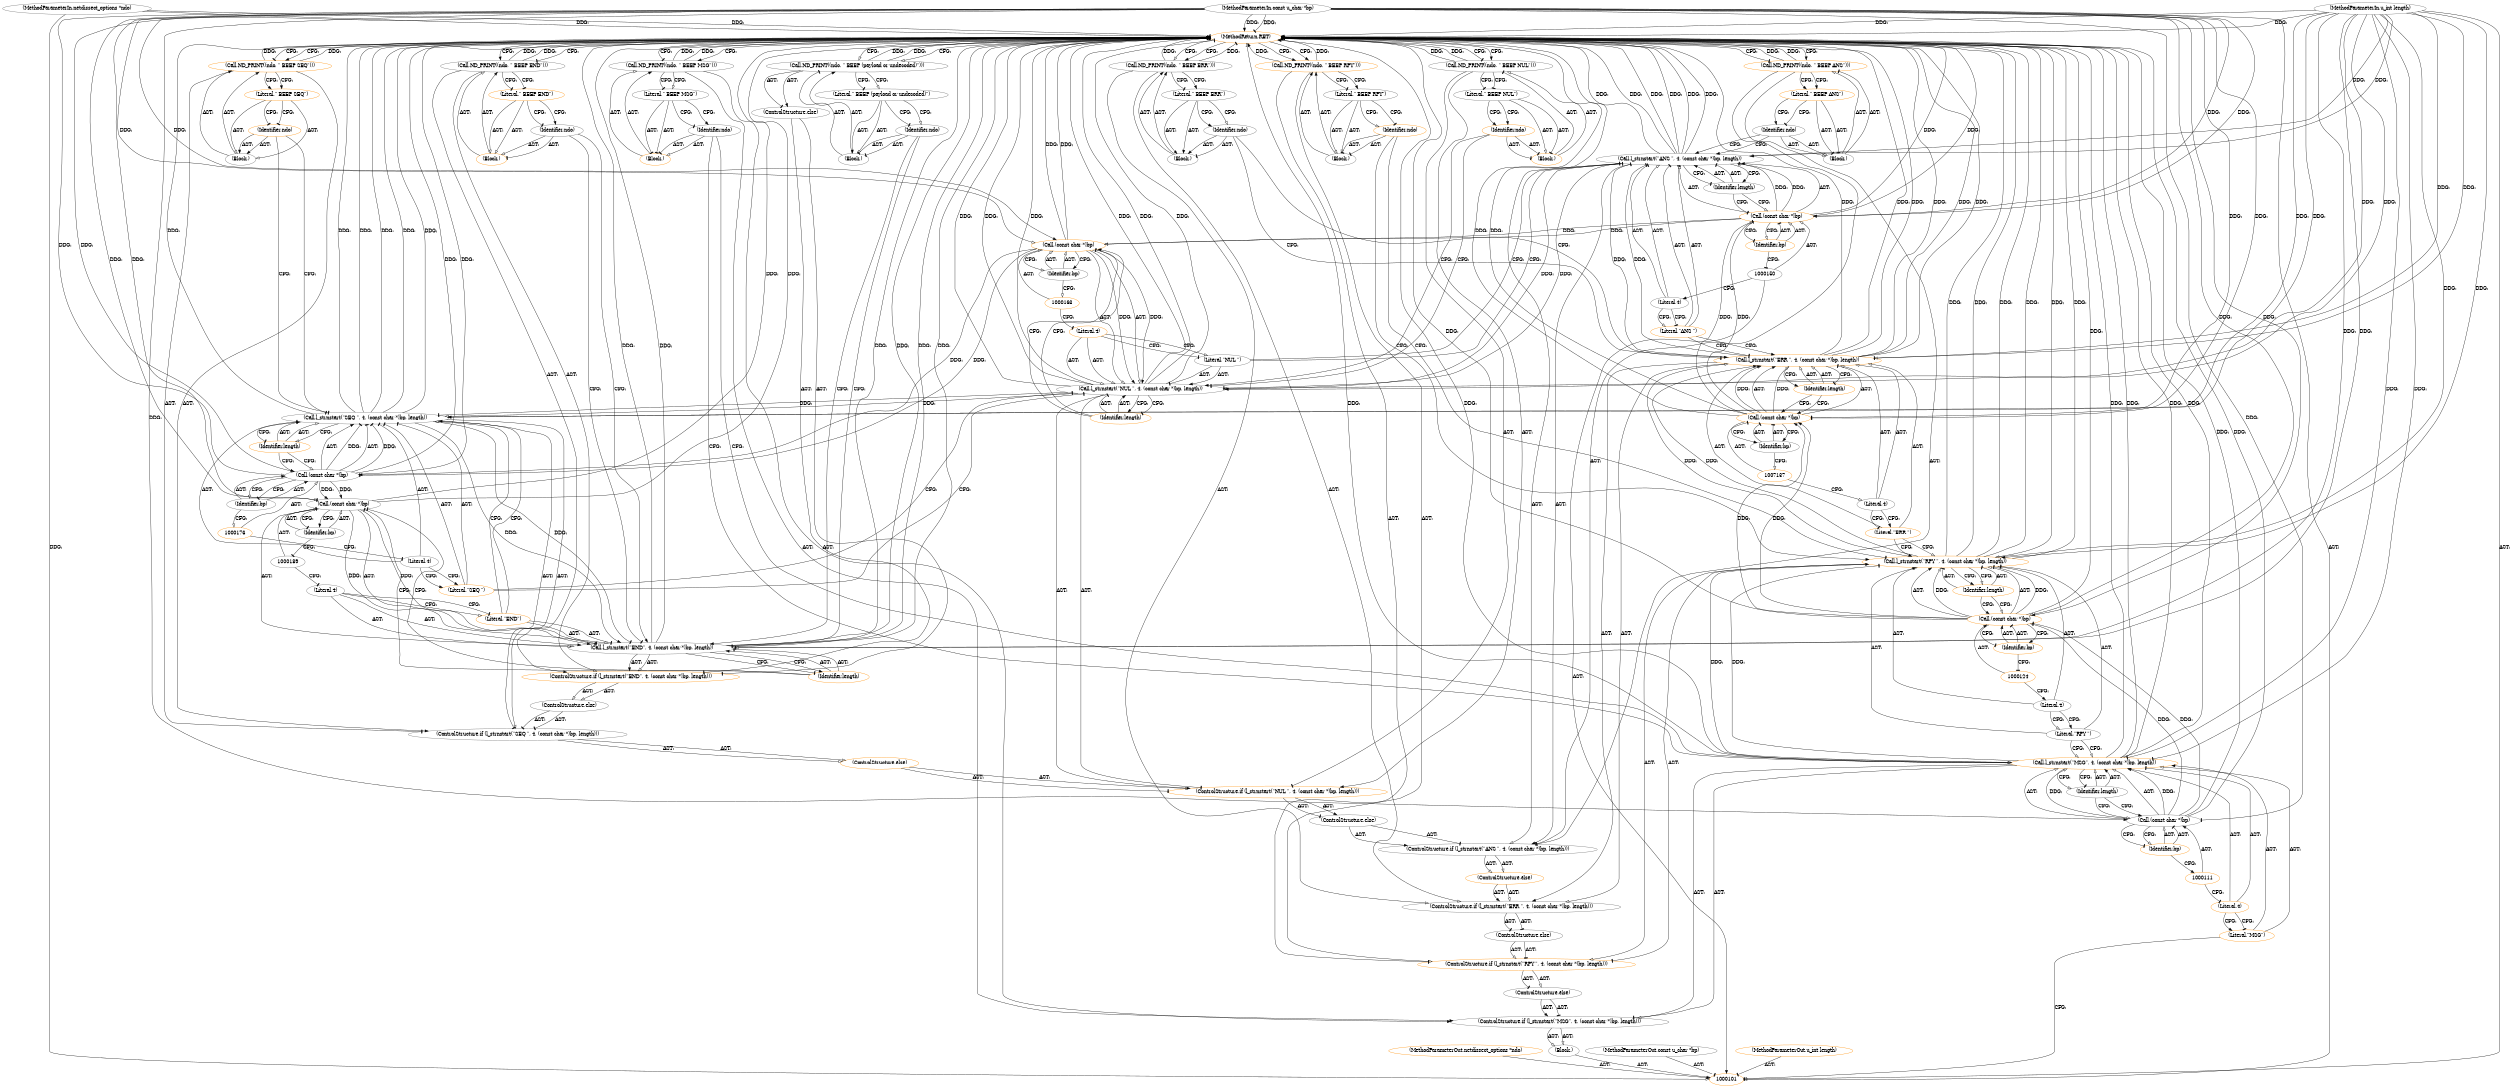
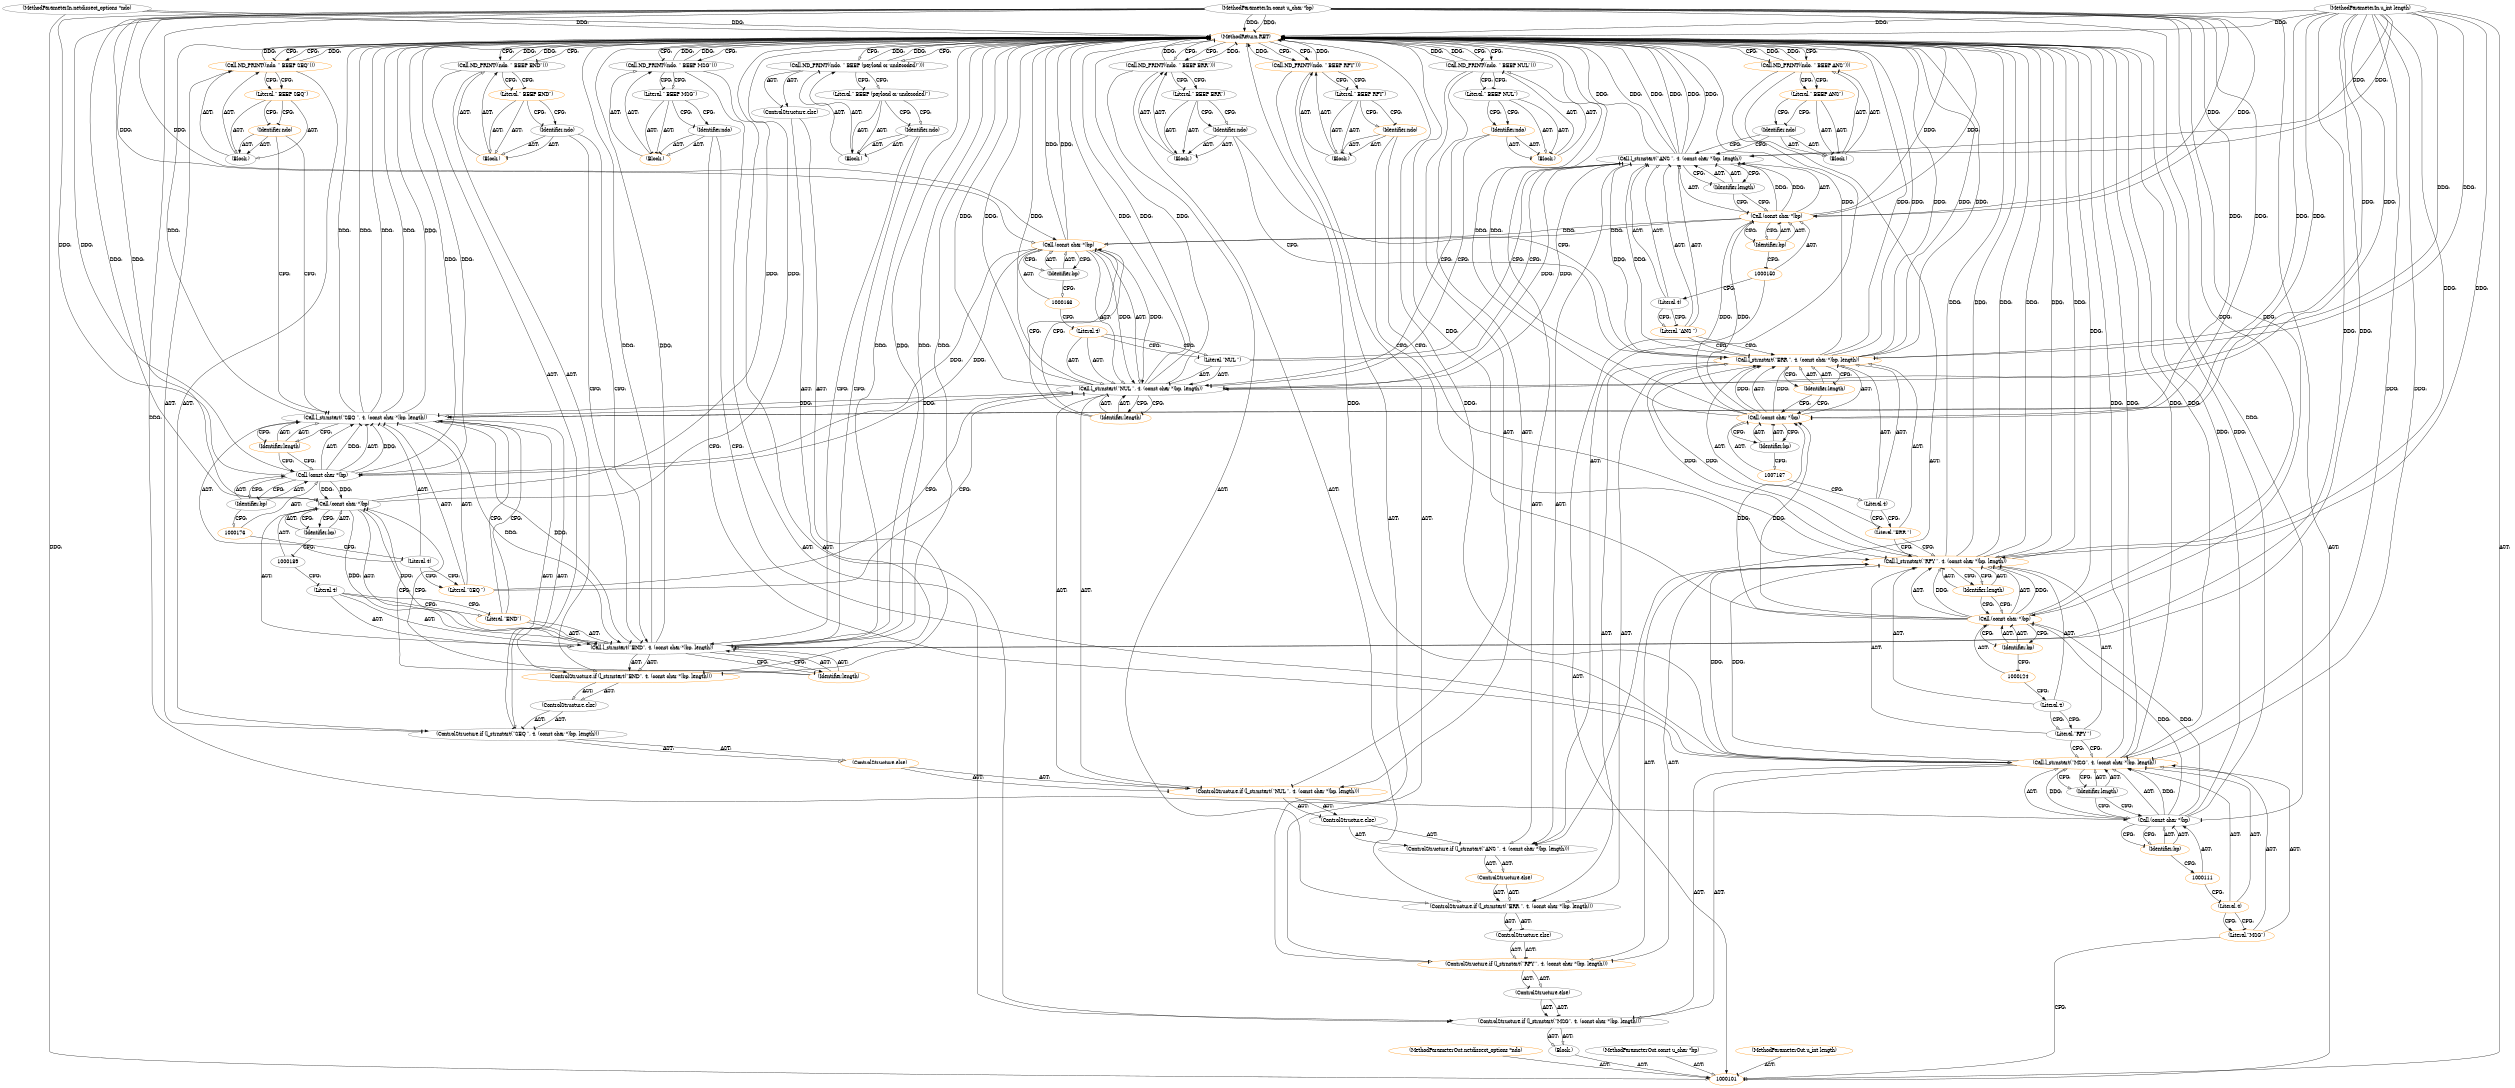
node "1000150": color gray40 -> darkorange
edge "(MethodParameterOut,const u_char *bp)" -> "1000101": arrowhead tee -> onormal
